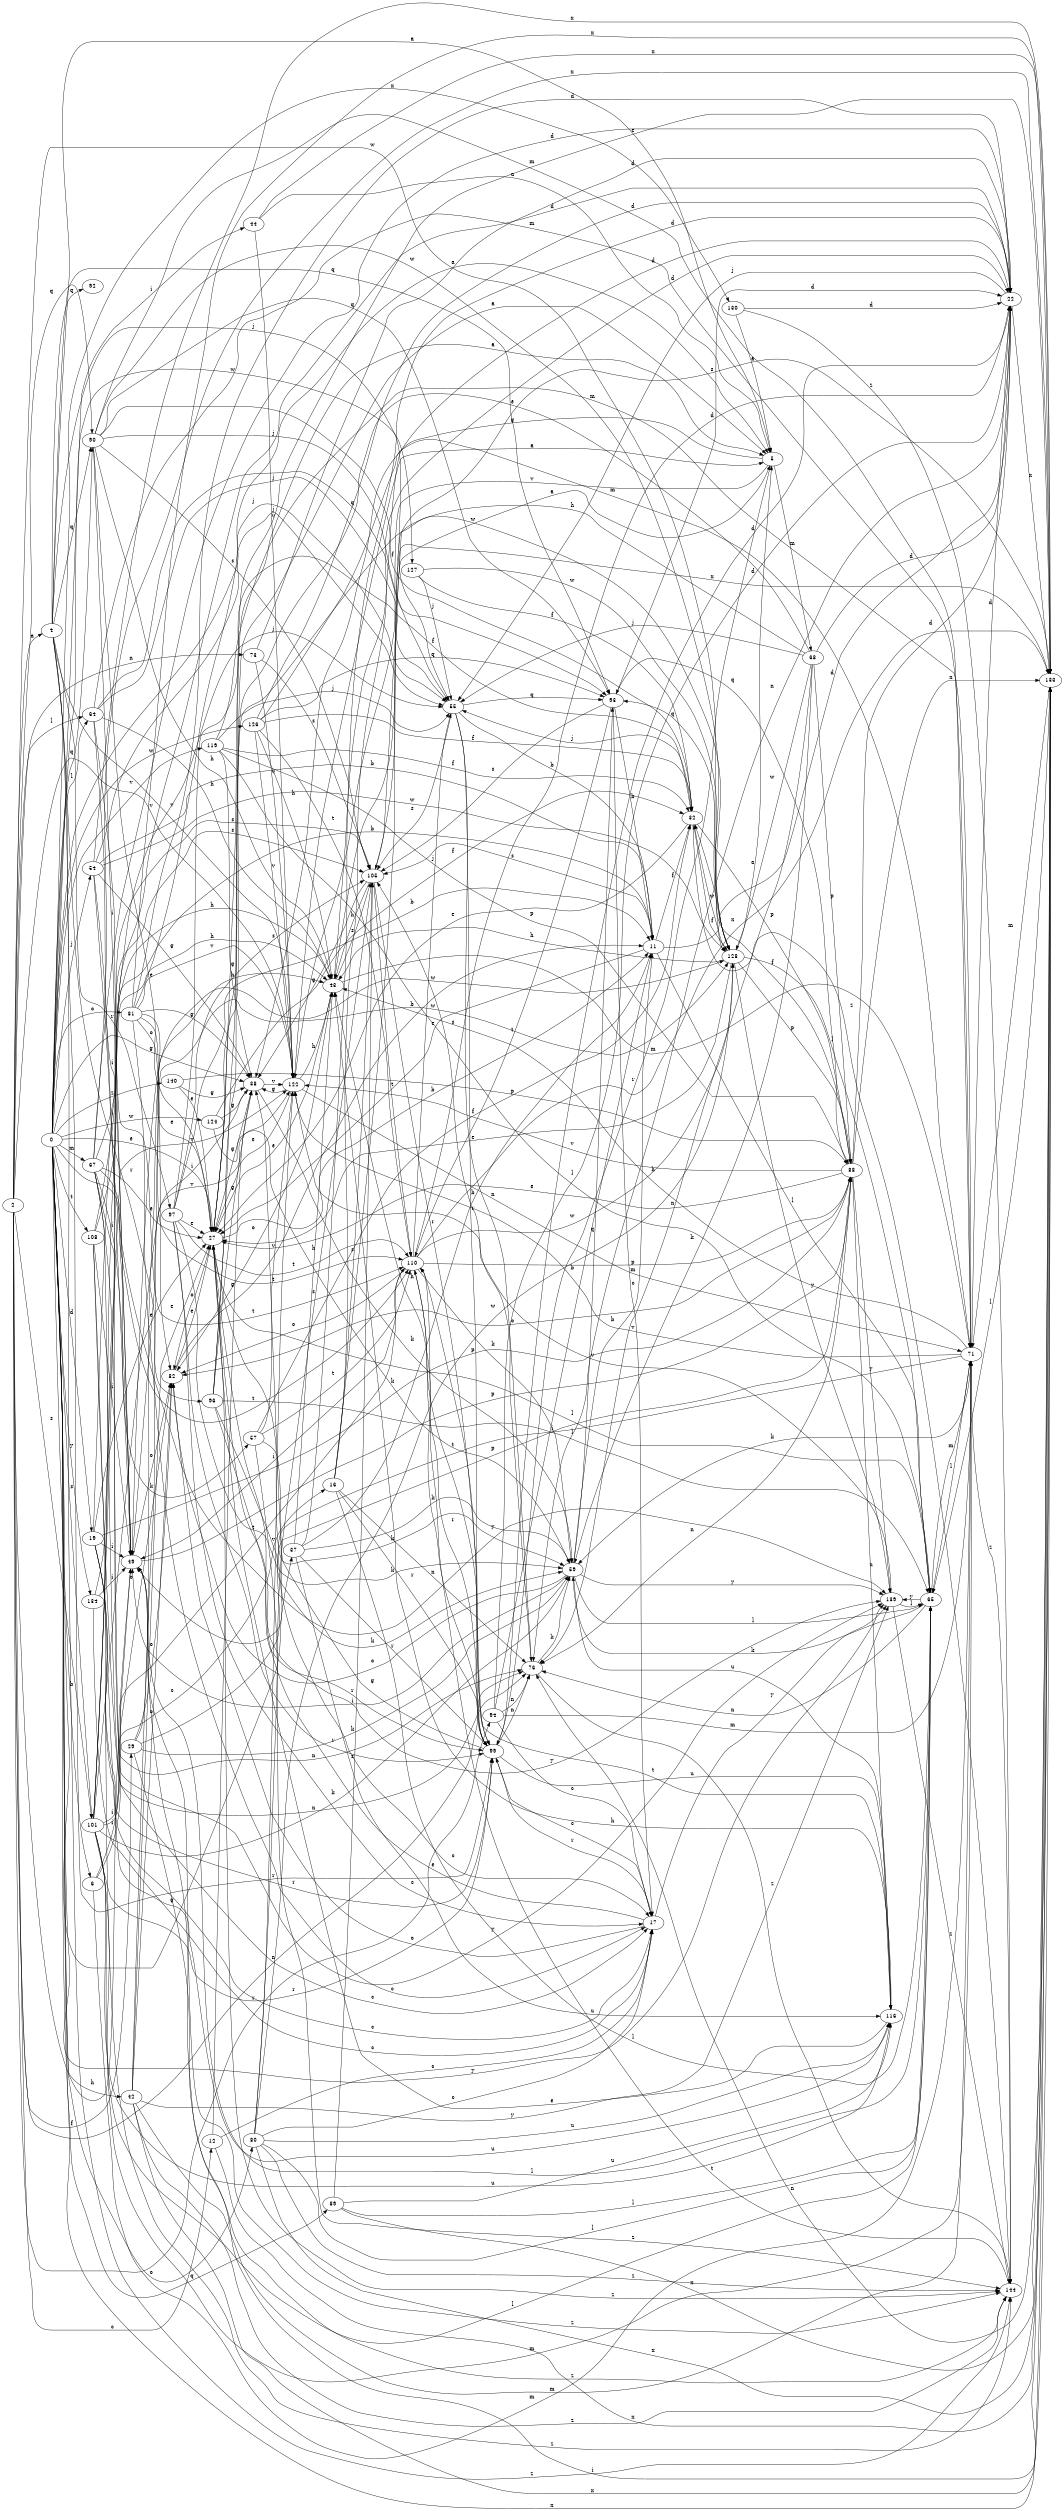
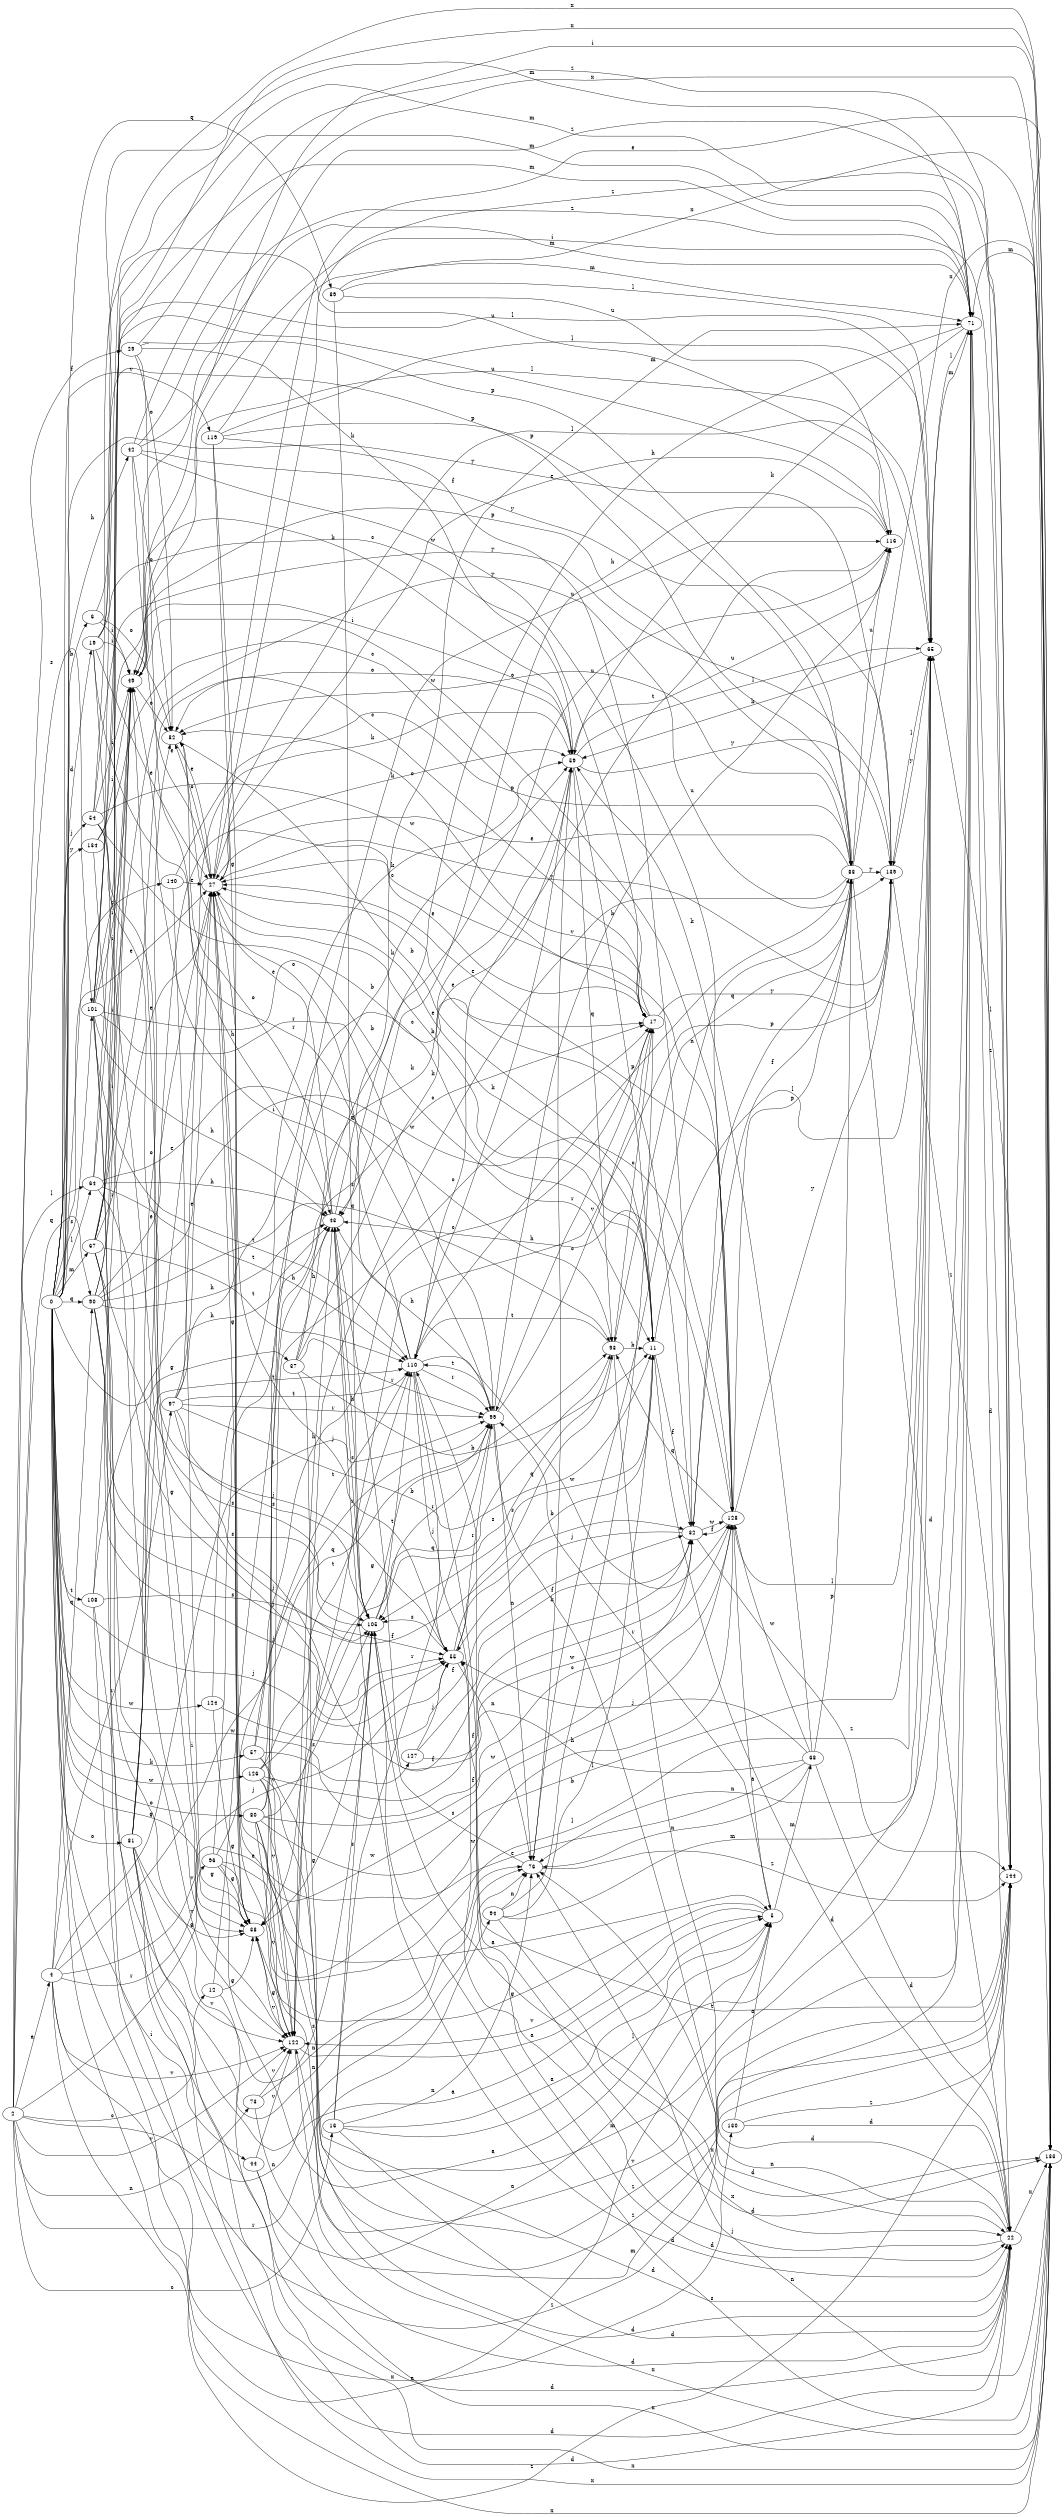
node "92": removed
